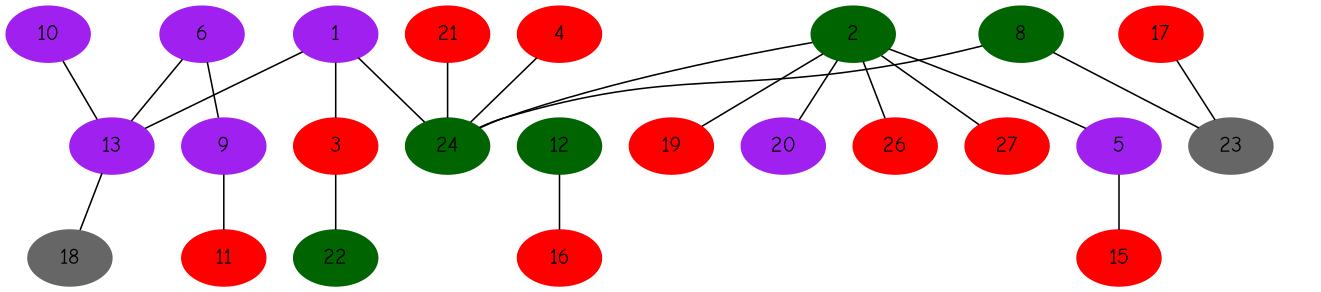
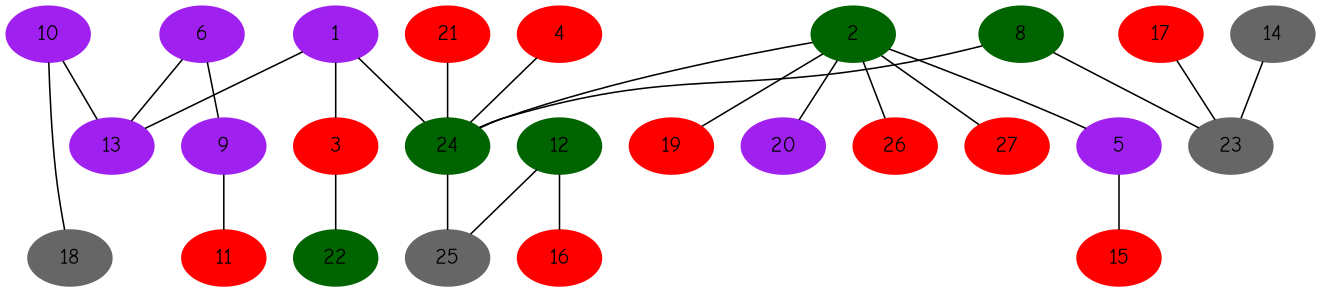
node "14": added
edge "13" -- "18": now "10" -- "18"
node "25": added
